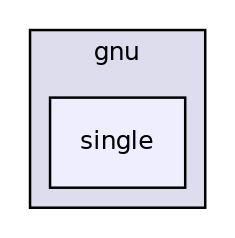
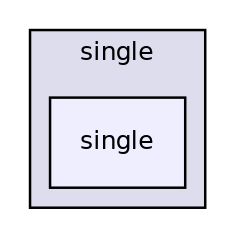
cluster "gnu": label "gnu" -> "single"
